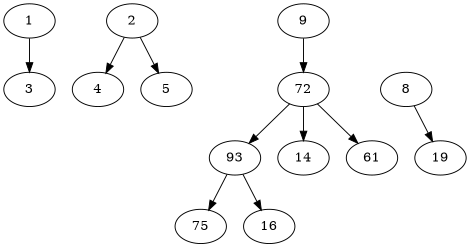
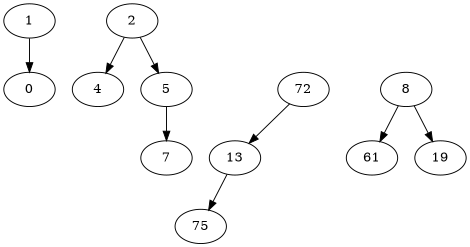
node "9": removed
node "3": label "3" -> "0"
edge "72" -> "61": now "8" -> "61"
node "7": added
node "93": label "93" -> "13"
node "14": removed
node "16": removed
